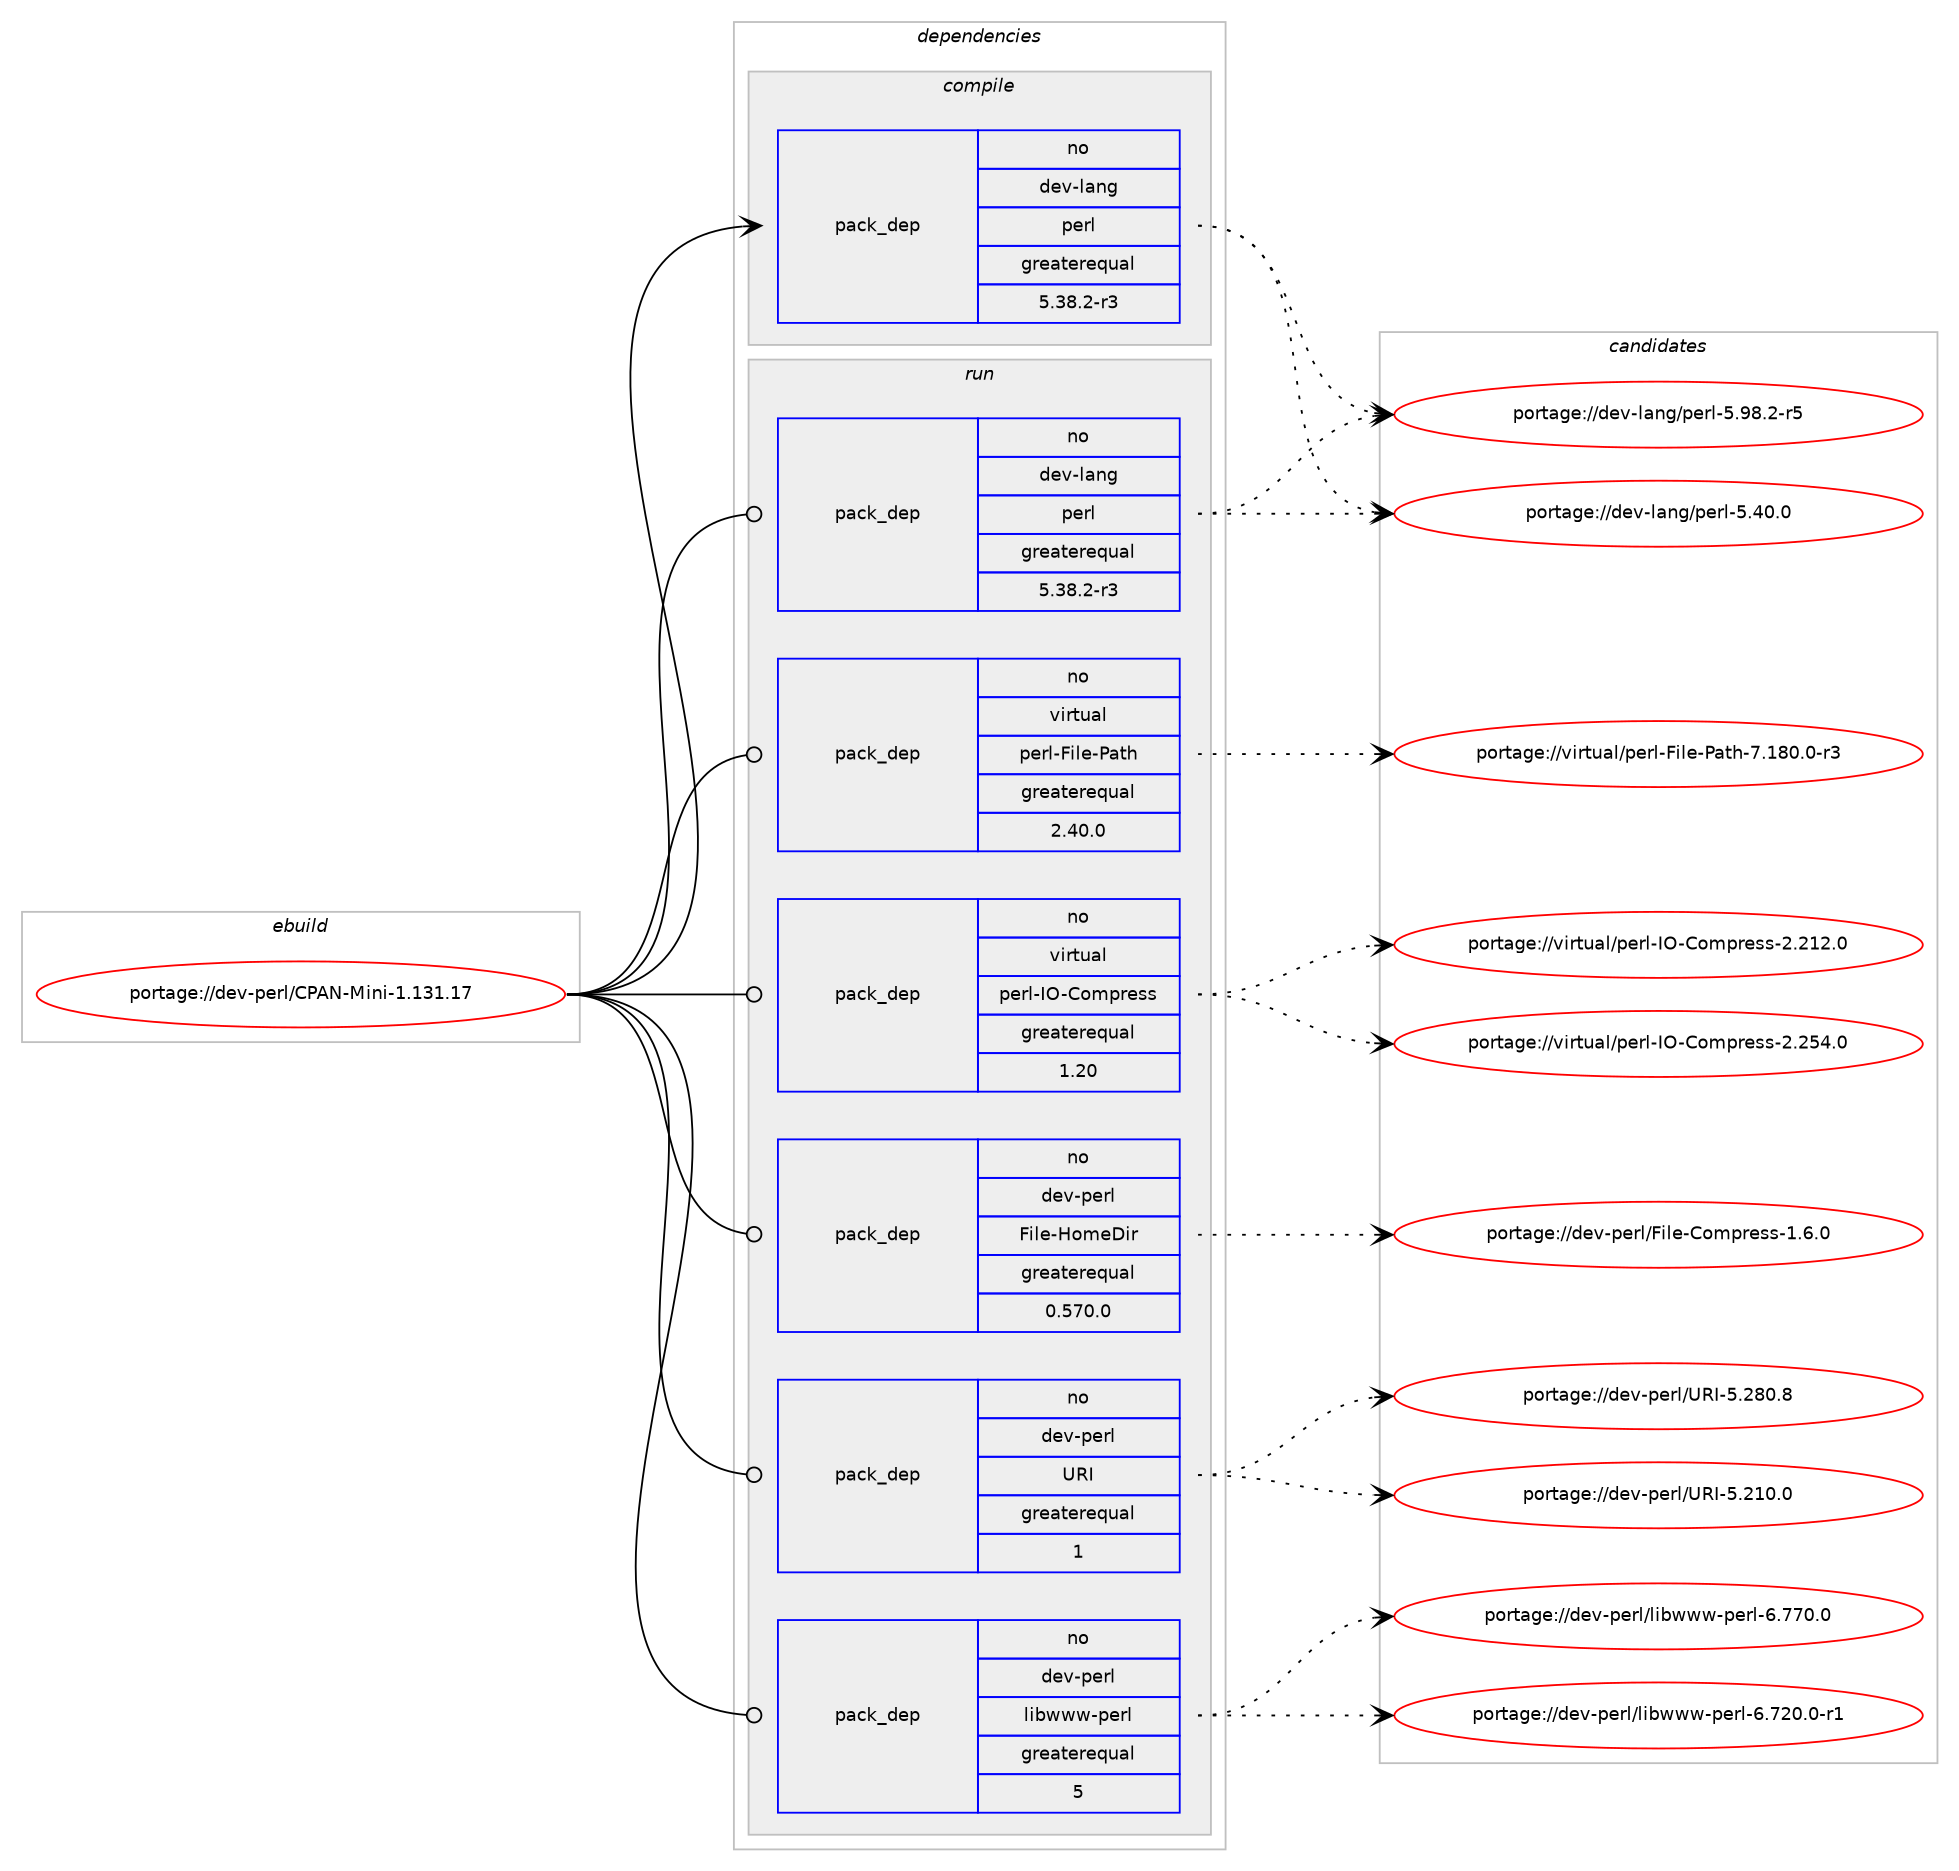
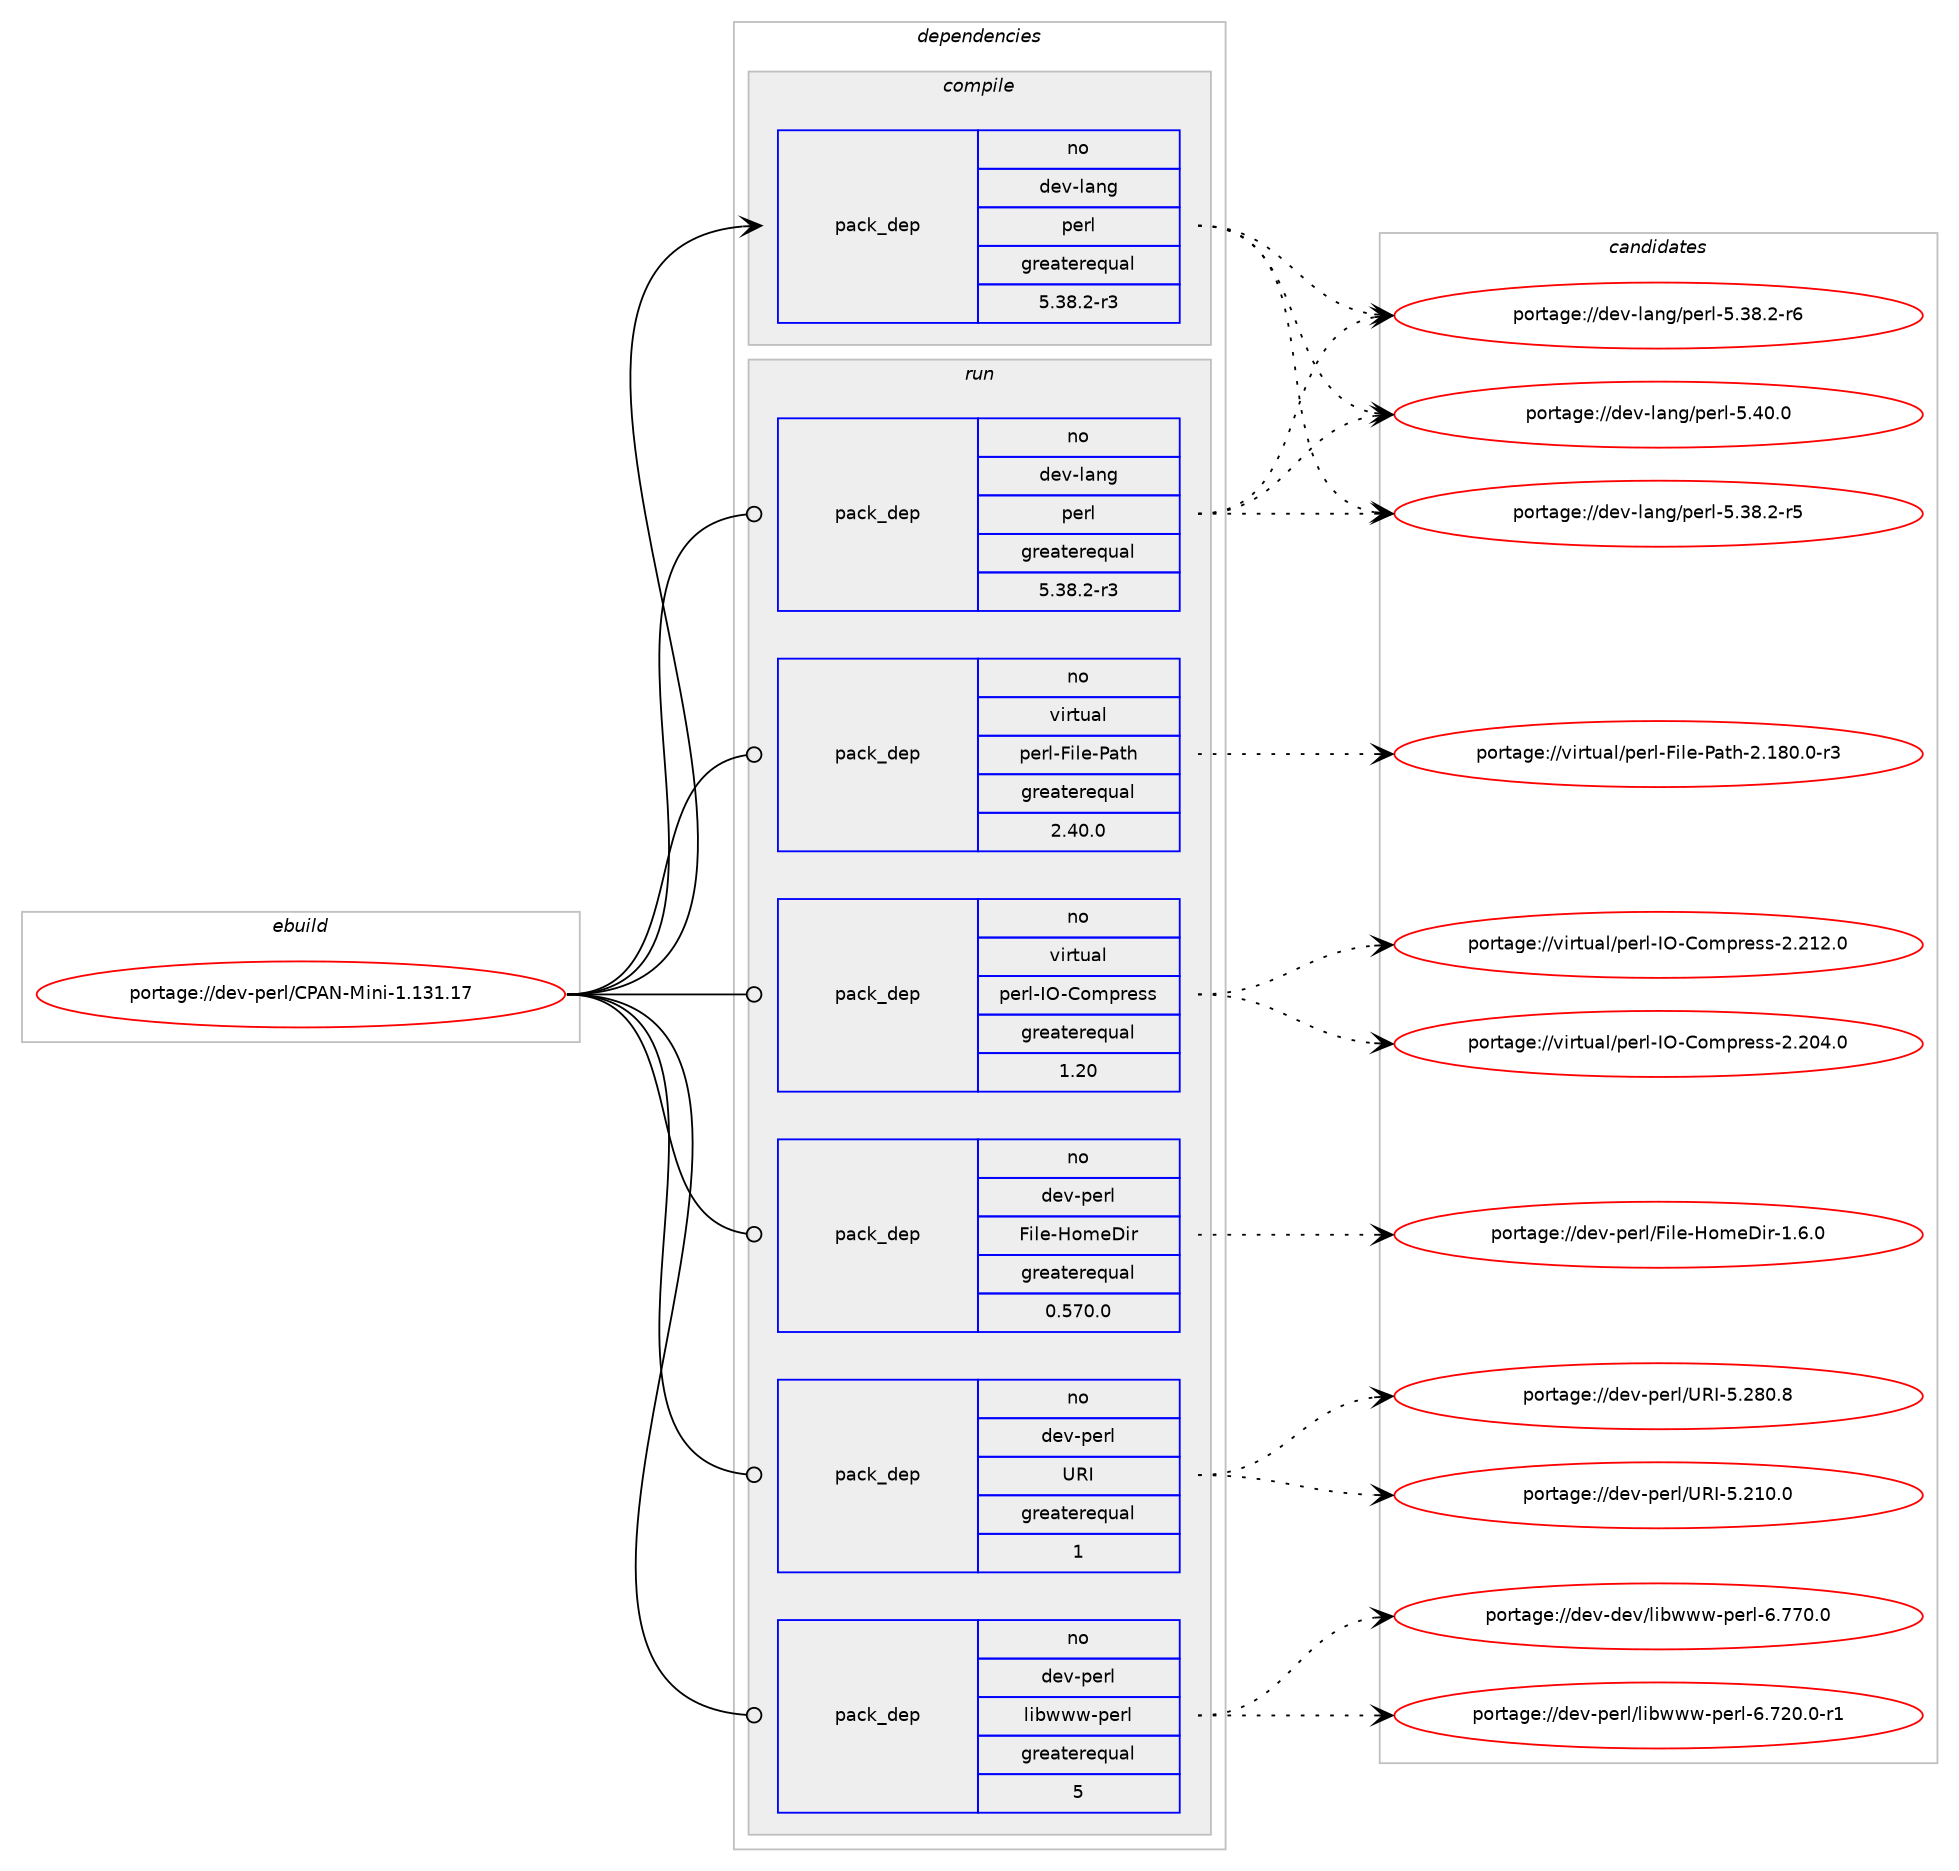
node "portage://dev-lang/perl-5.38.2-r6": added
node "portage://dev-lang/perl-5.98.2-r5": label "portage://dev-lang/perl-5.98.2-r5" -> "portage://dev-lang/perl-5.38.2-r5"
node "portage://virtual/perl-File-Path-7.180.0-r3": label "portage://virtual/perl-File-Path-7.180.0-r3" -> "portage://virtual/perl-File-Path-2.180.0-r3"
node "portage://virtual/perl-IO-Compress-2.254.0": label "portage://virtual/perl-IO-Compress-2.254.0" -> "portage://virtual/perl-IO-Compress-2.204.0"
node "portage://dev-perl/File-Compress-1.6.0": label "portage://dev-perl/File-Compress-1.6.0" -> "portage://dev-perl/File-HomeDir-1.6.0"
node "portage://dev-perl/libwww-perl-6.770.0": label "portage://dev-perl/libwww-perl-6.770.0" -> "portage://dev-dev/libwww-perl-6.770.0"
